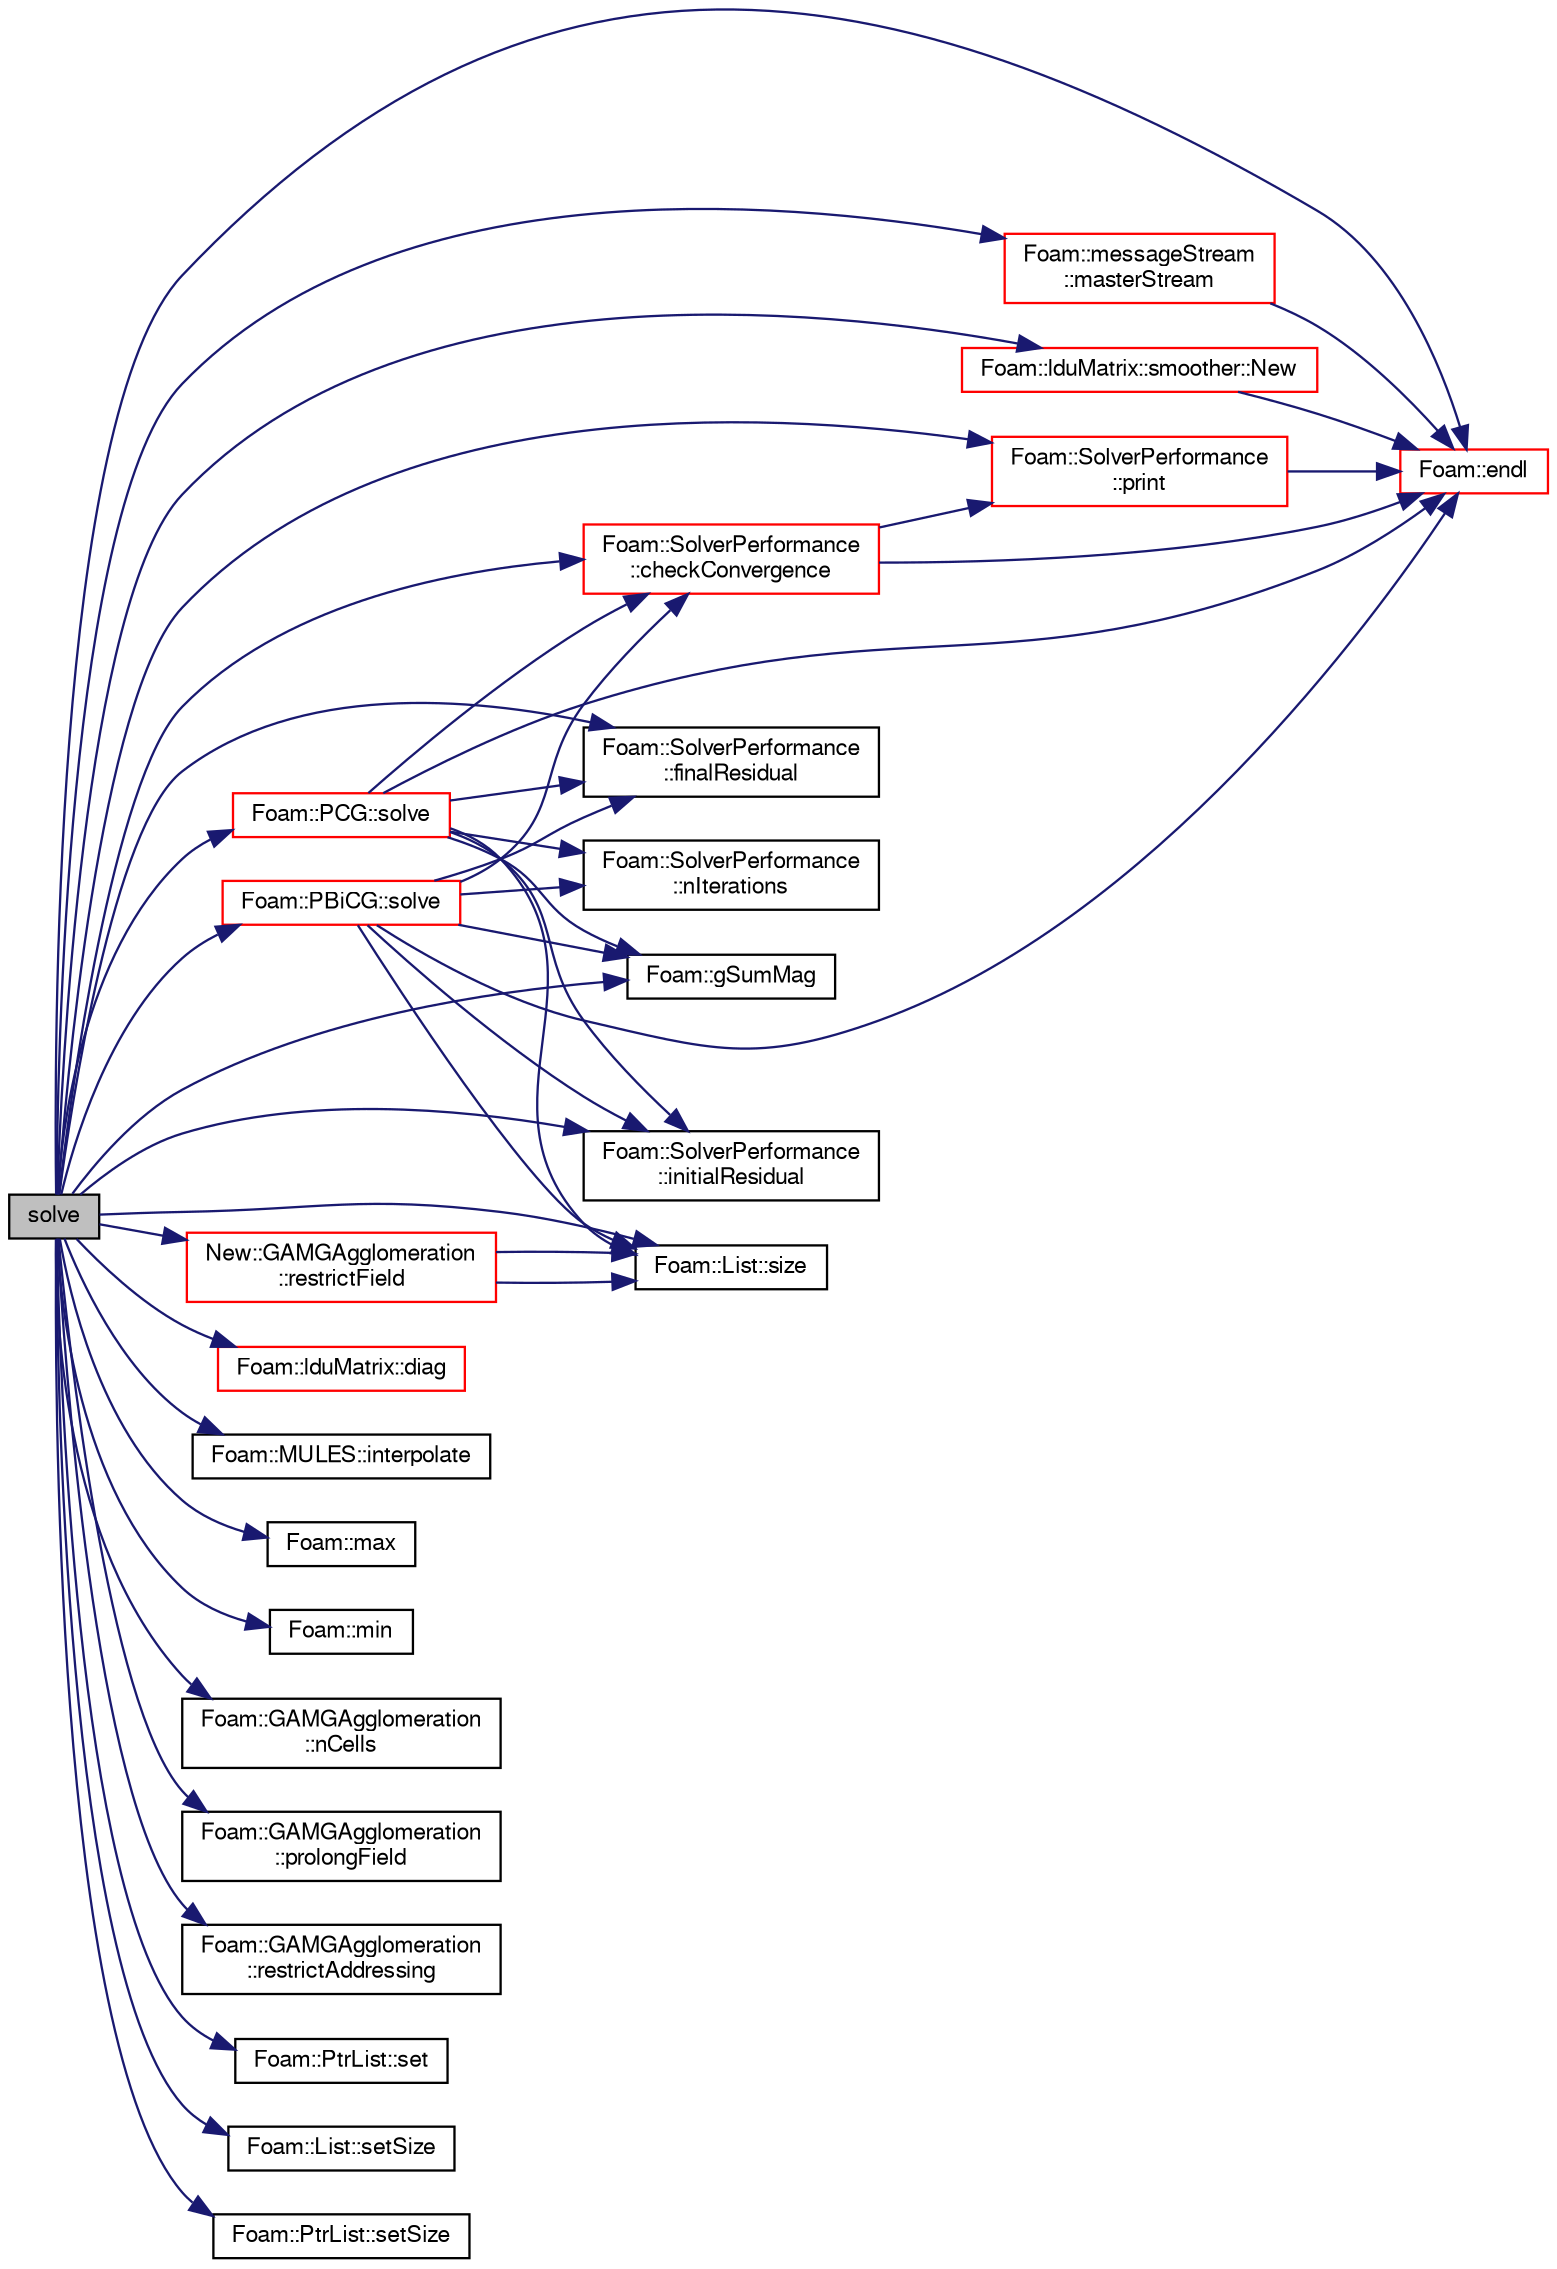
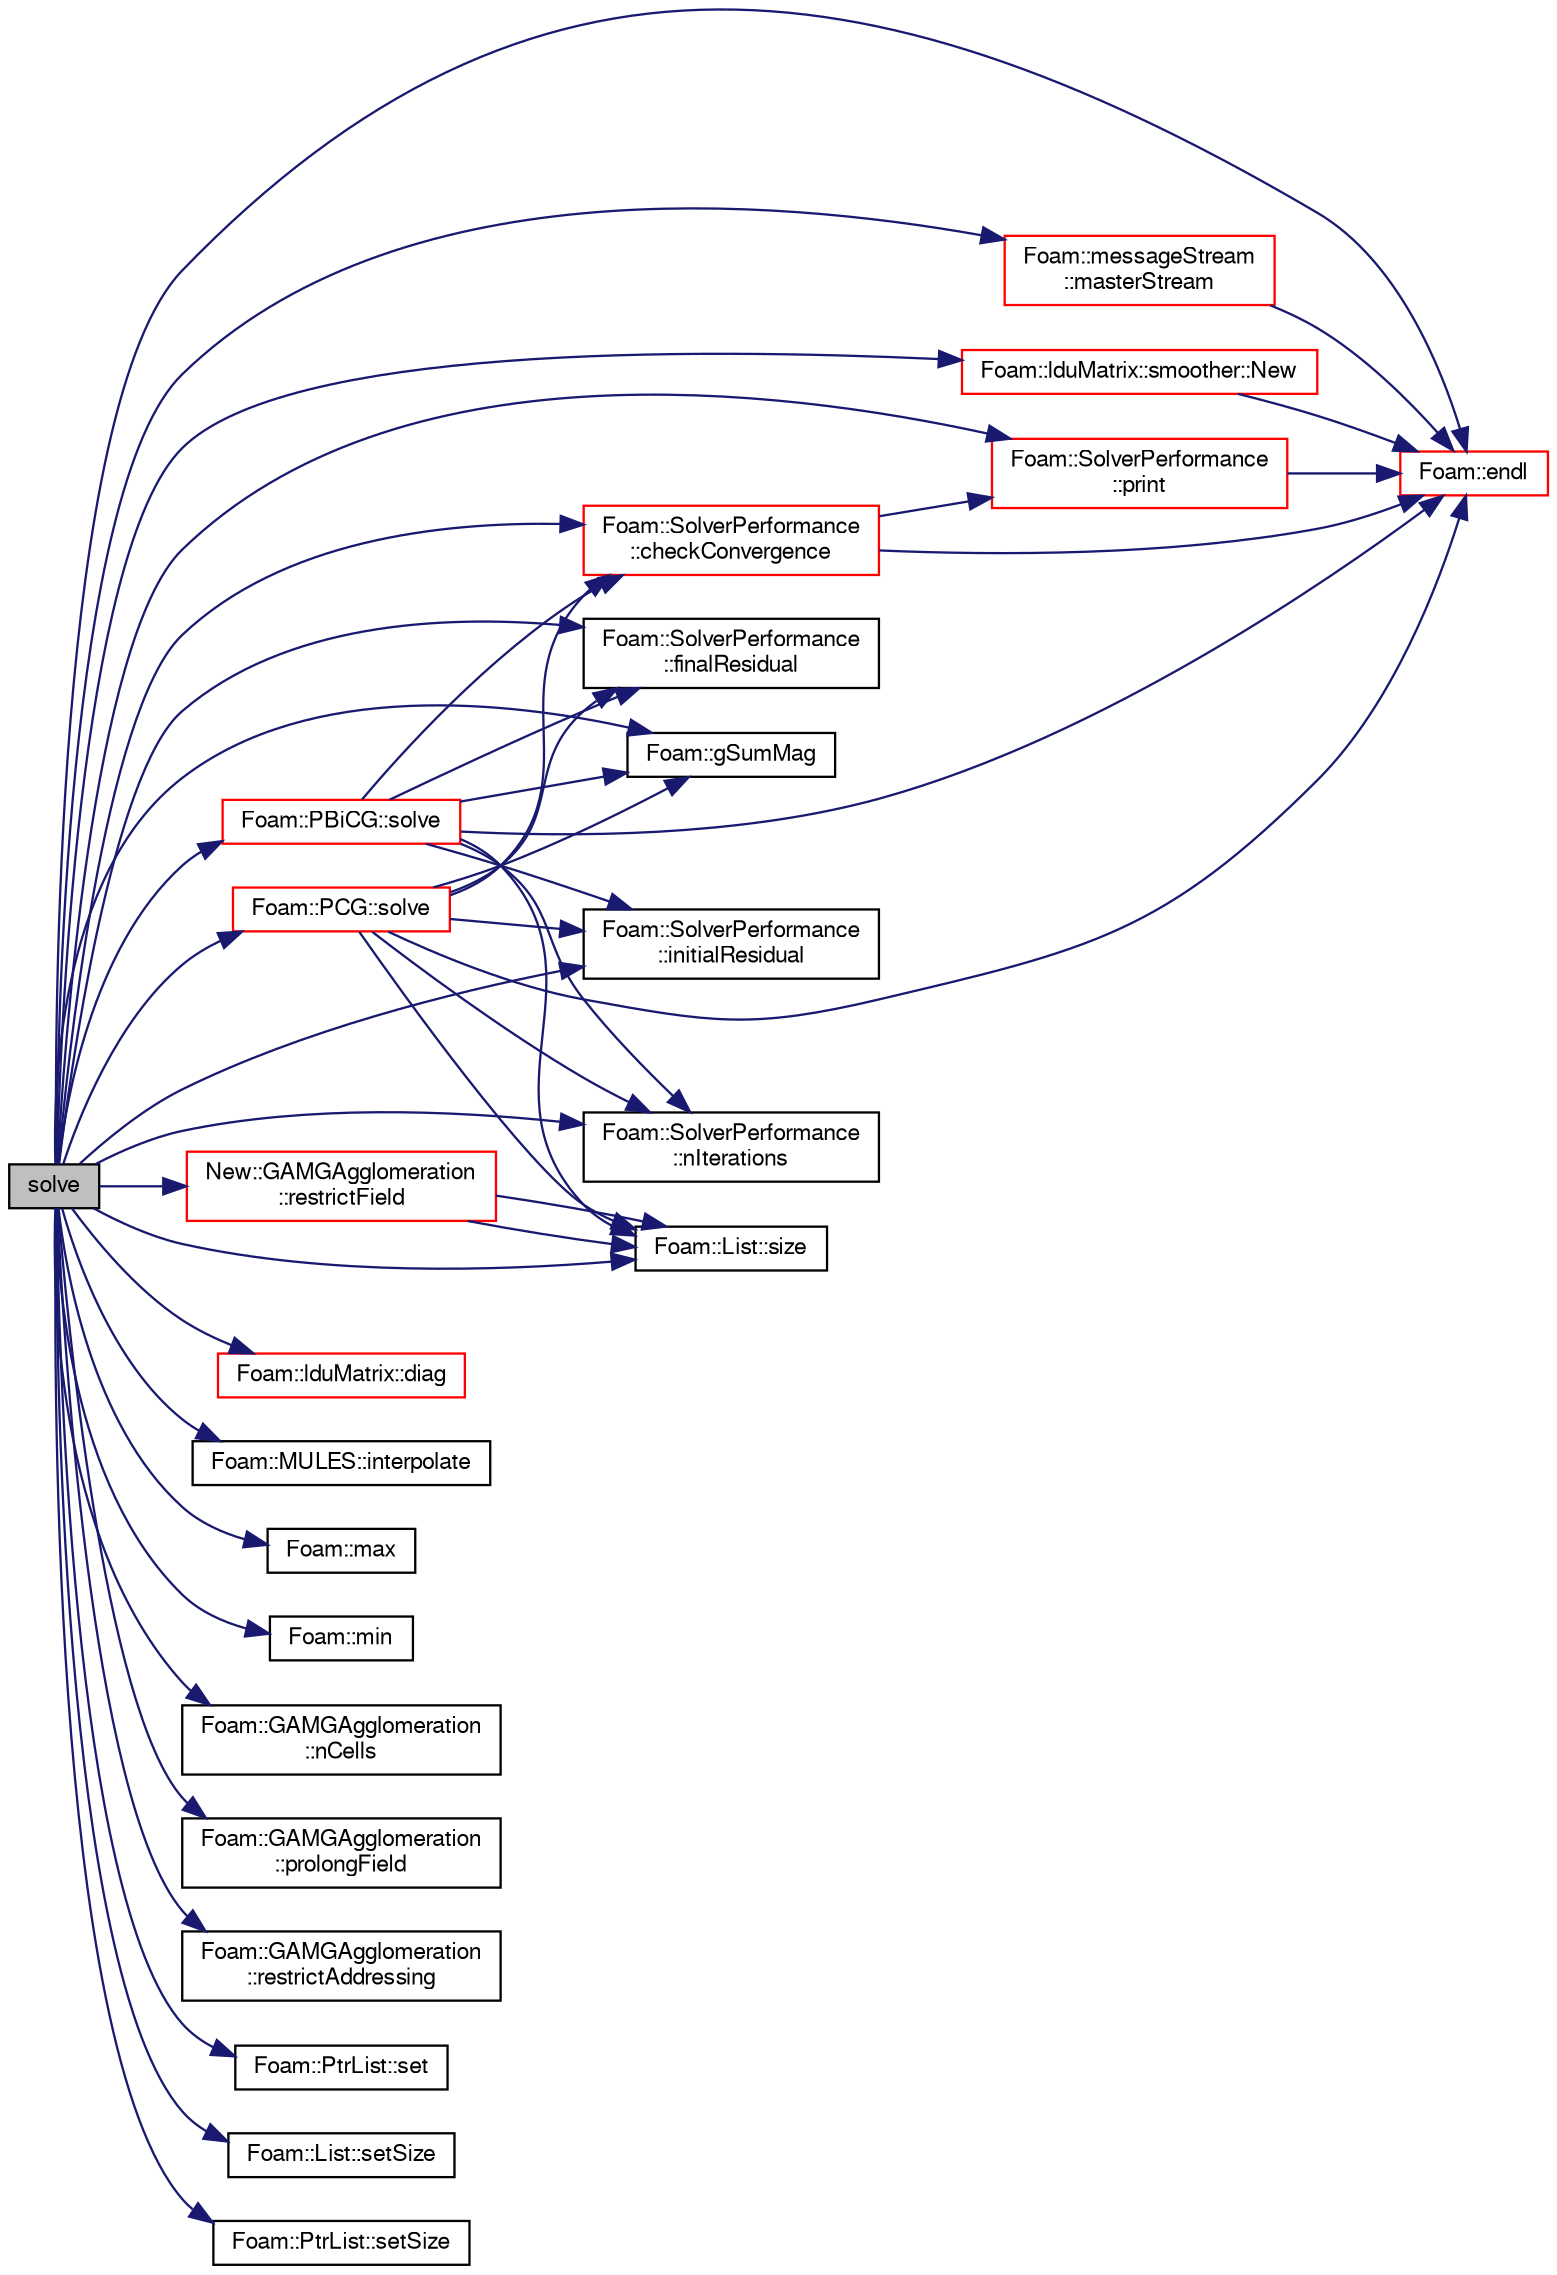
edge "solve" -> "Foam::SolverPerformance ::nIterations": added
